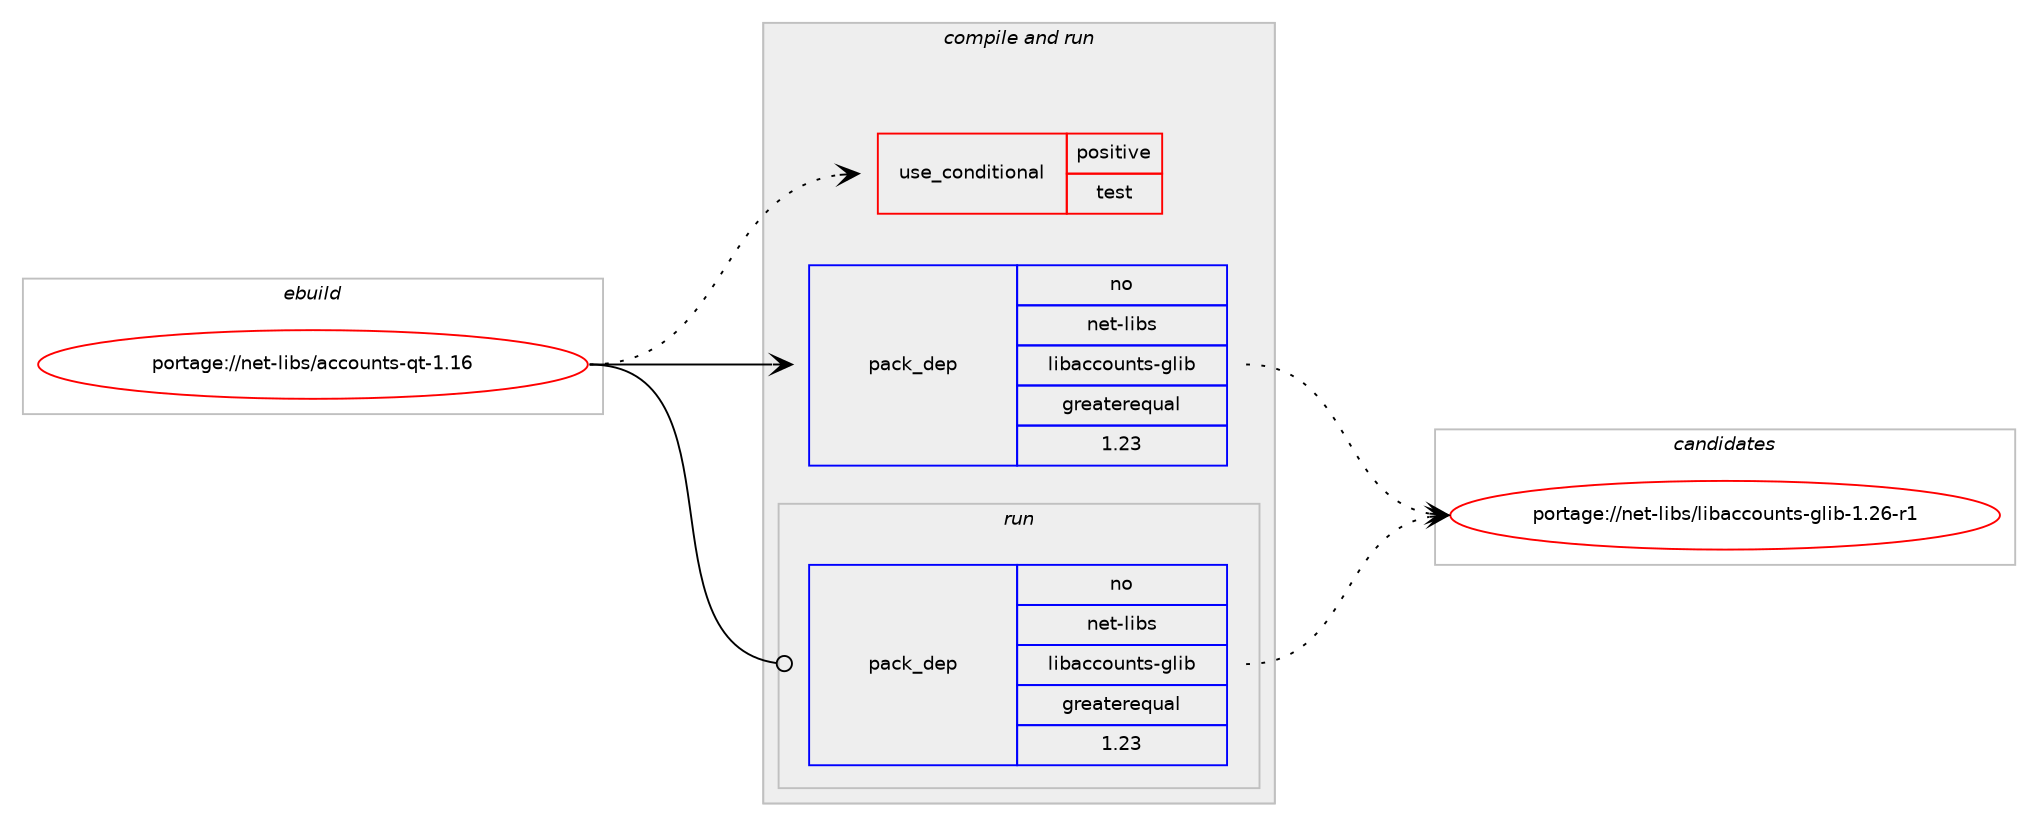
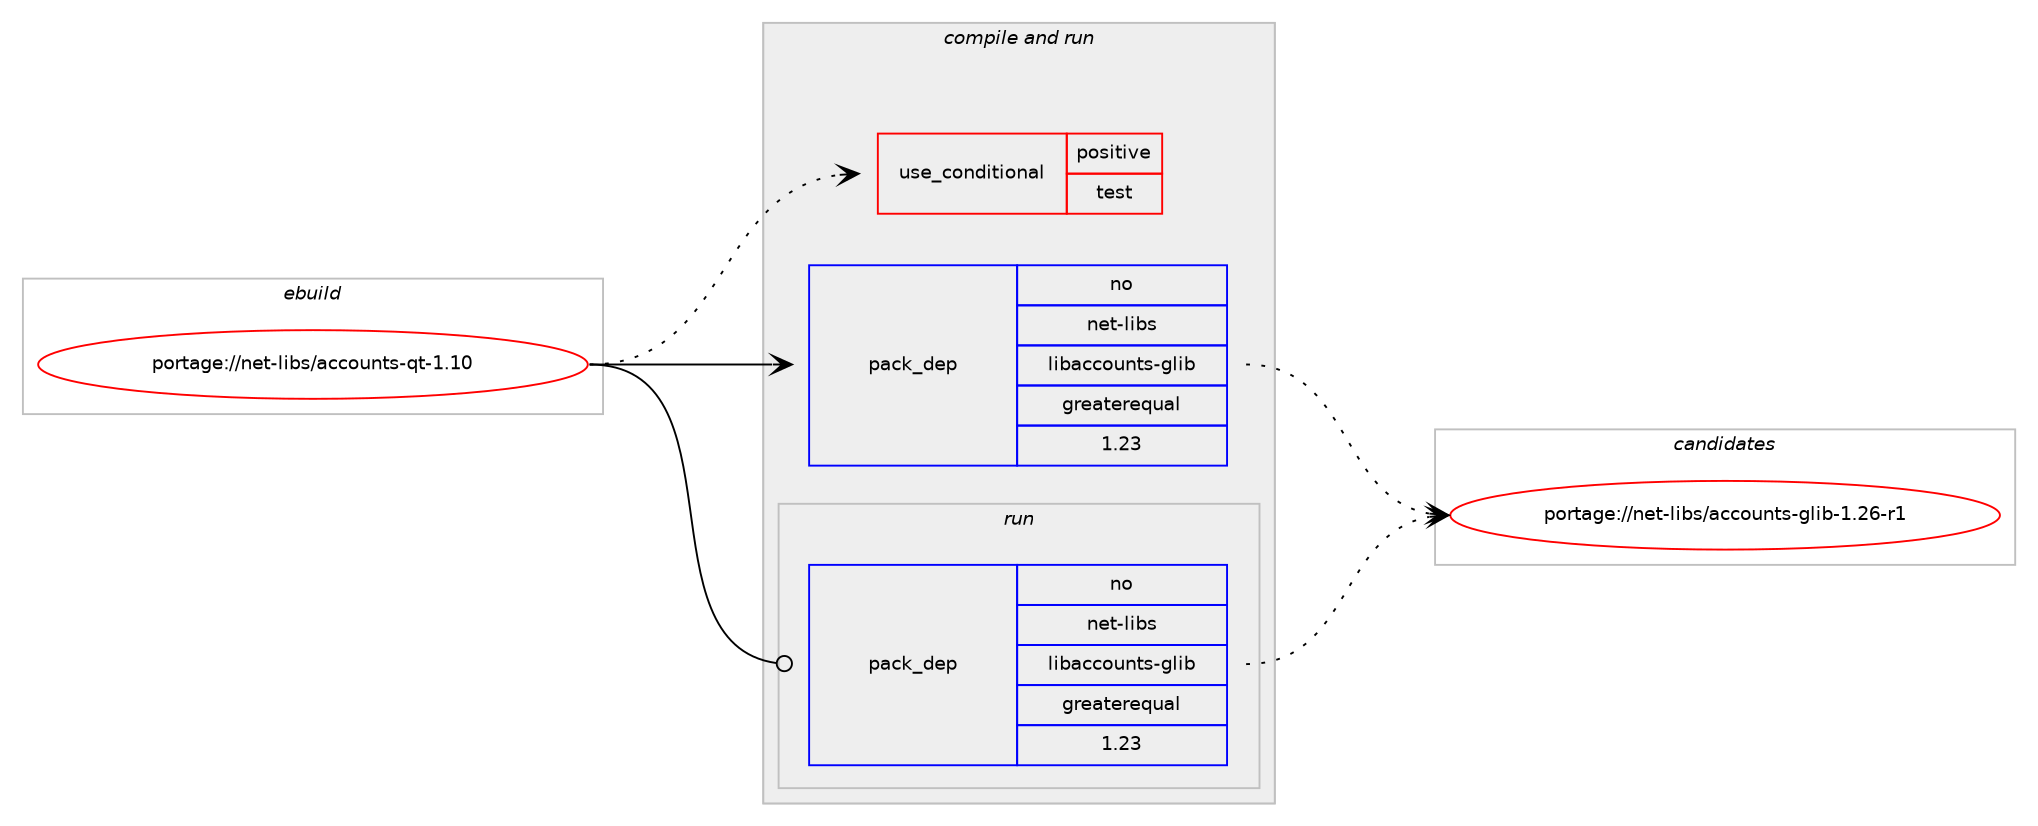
node "portage://net-libs/accounts-qt-1.16": label "portage://net-libs/accounts-qt-1.16" -> "portage://net-libs/accounts-qt-1.10"
node "portage://net-libs/libaccounts-glib-1.26-r1": label "portage://net-libs/libaccounts-glib-1.26-r1" -> "portage://net-libs/accounts-glib-1.26-r1"
